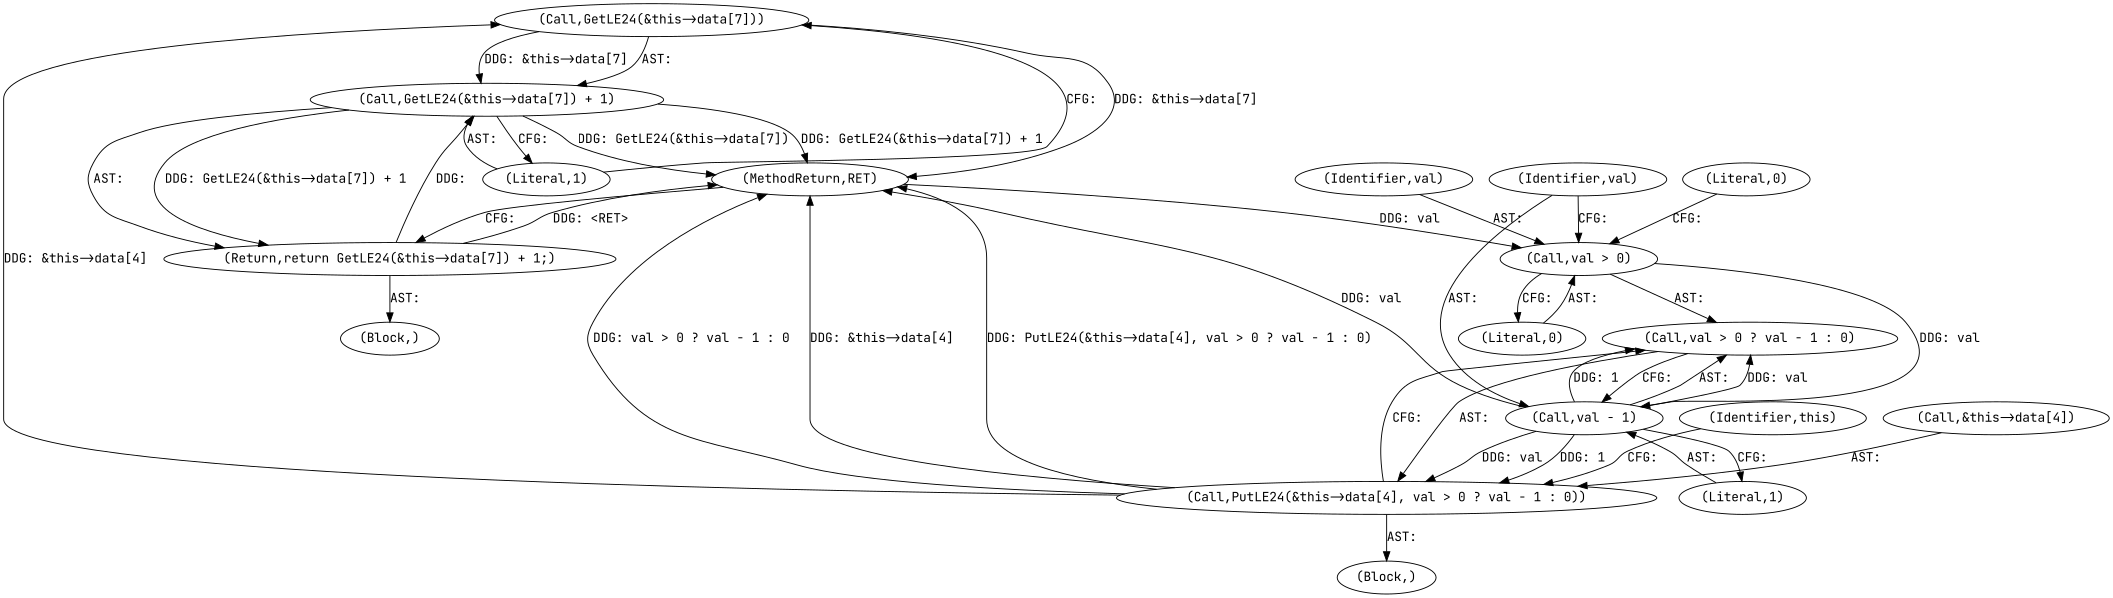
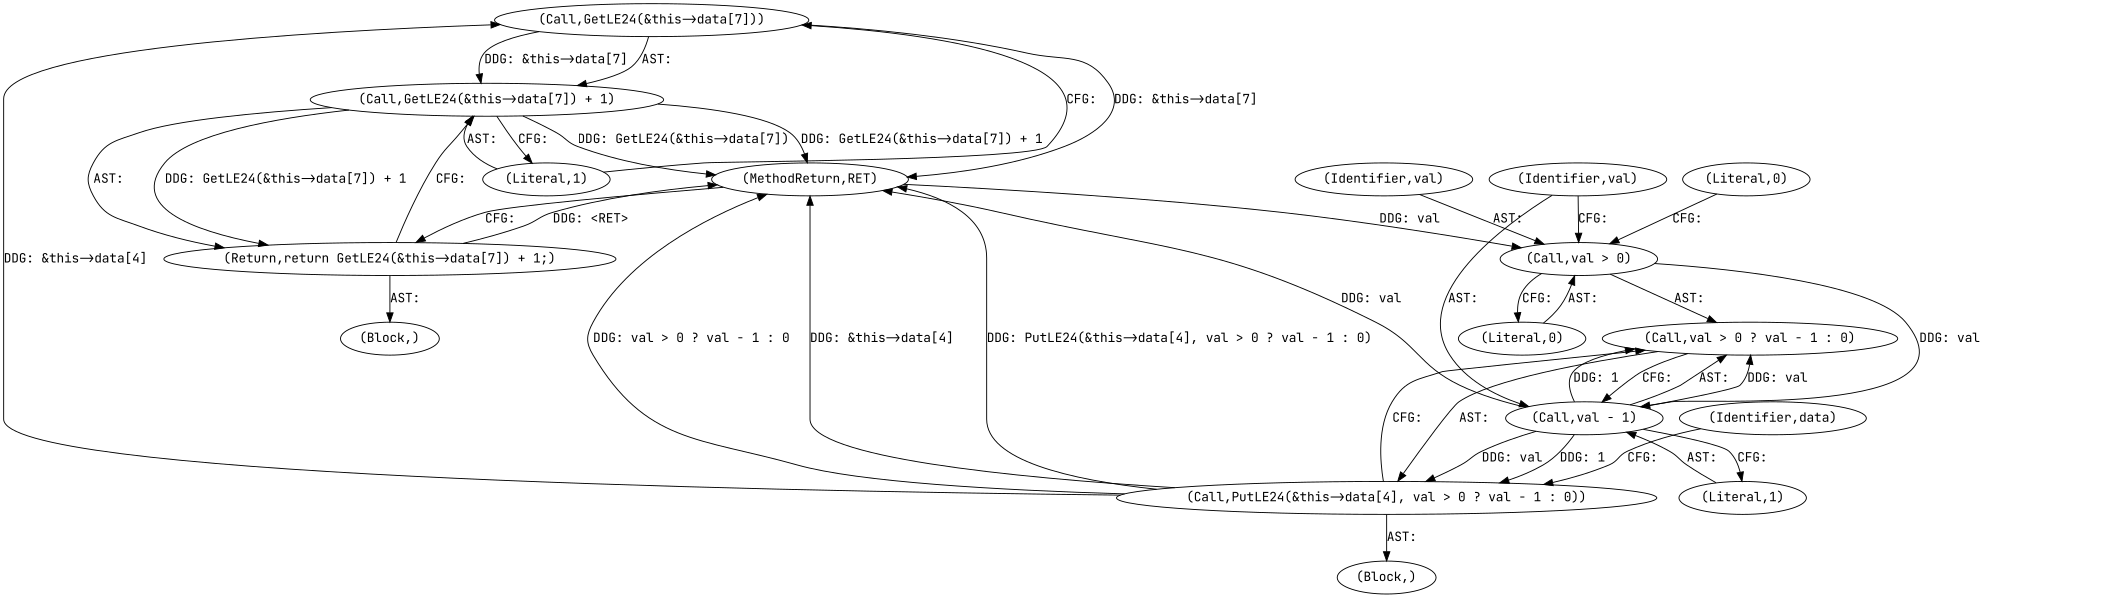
edge "(Return,return GetLE24(&this->data[7]) + 1;)" -> "(Call,GetLE24(&this->data[7]) + 1)": label "DDG: " -> "CFG: "
node "(Identifier,this)": label "(Identifier,this)" -> "(Identifier,data)"
node "(Call,&this->data[4])": removed
